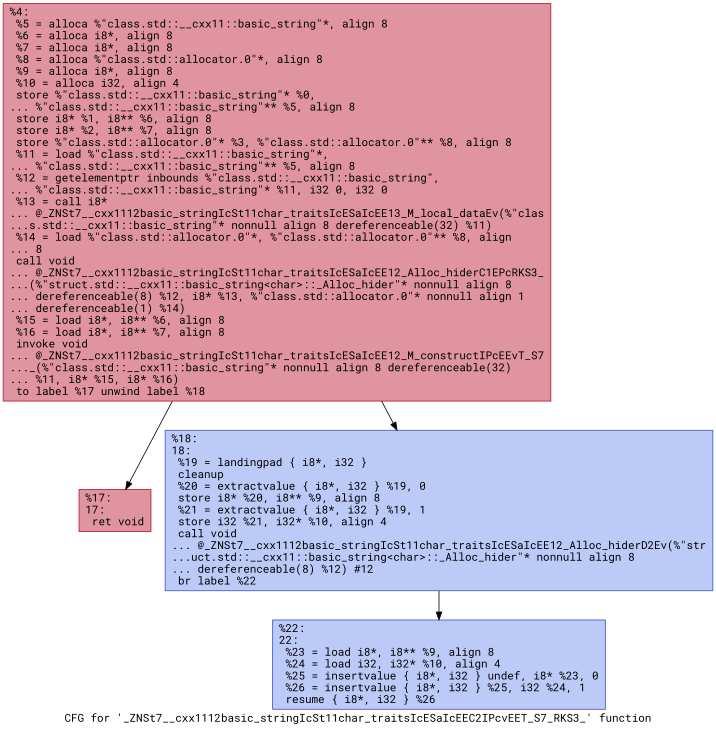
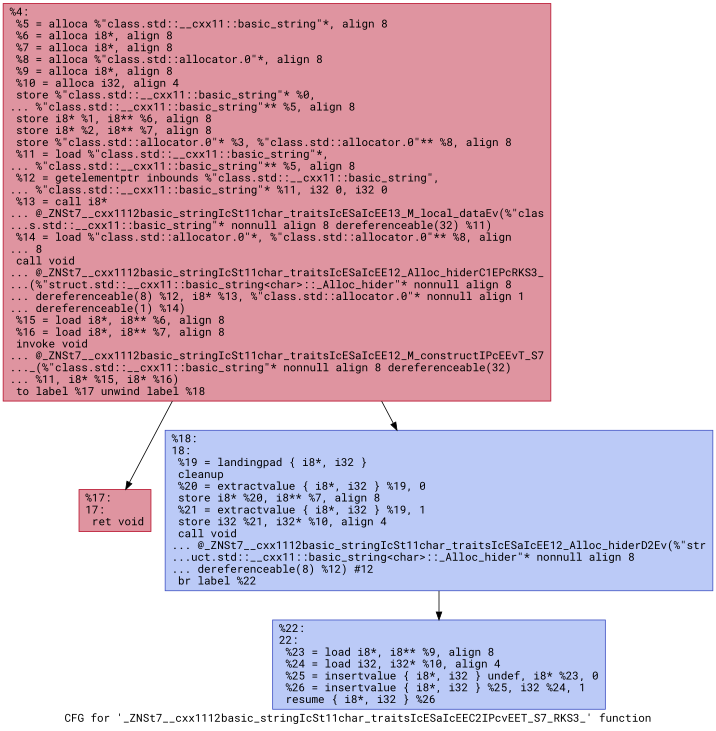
node "%18:": text "store i8* %20, i8** %9, align 8" -> "store i8* %20, i8** %7, align 8"
